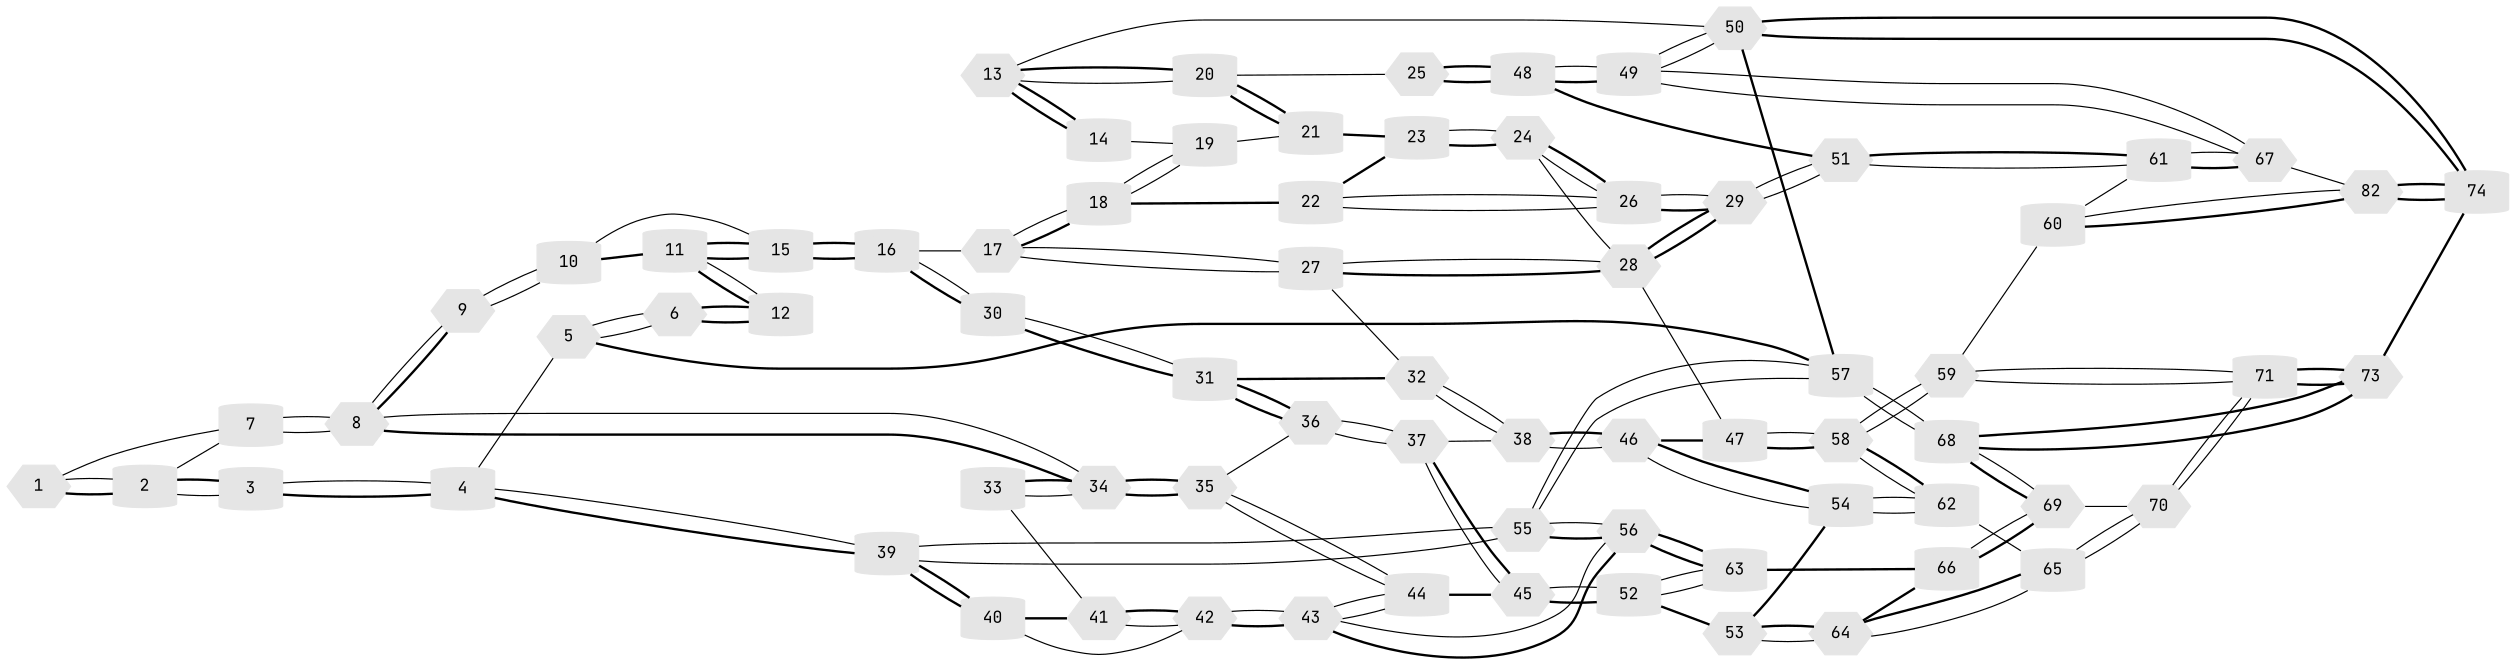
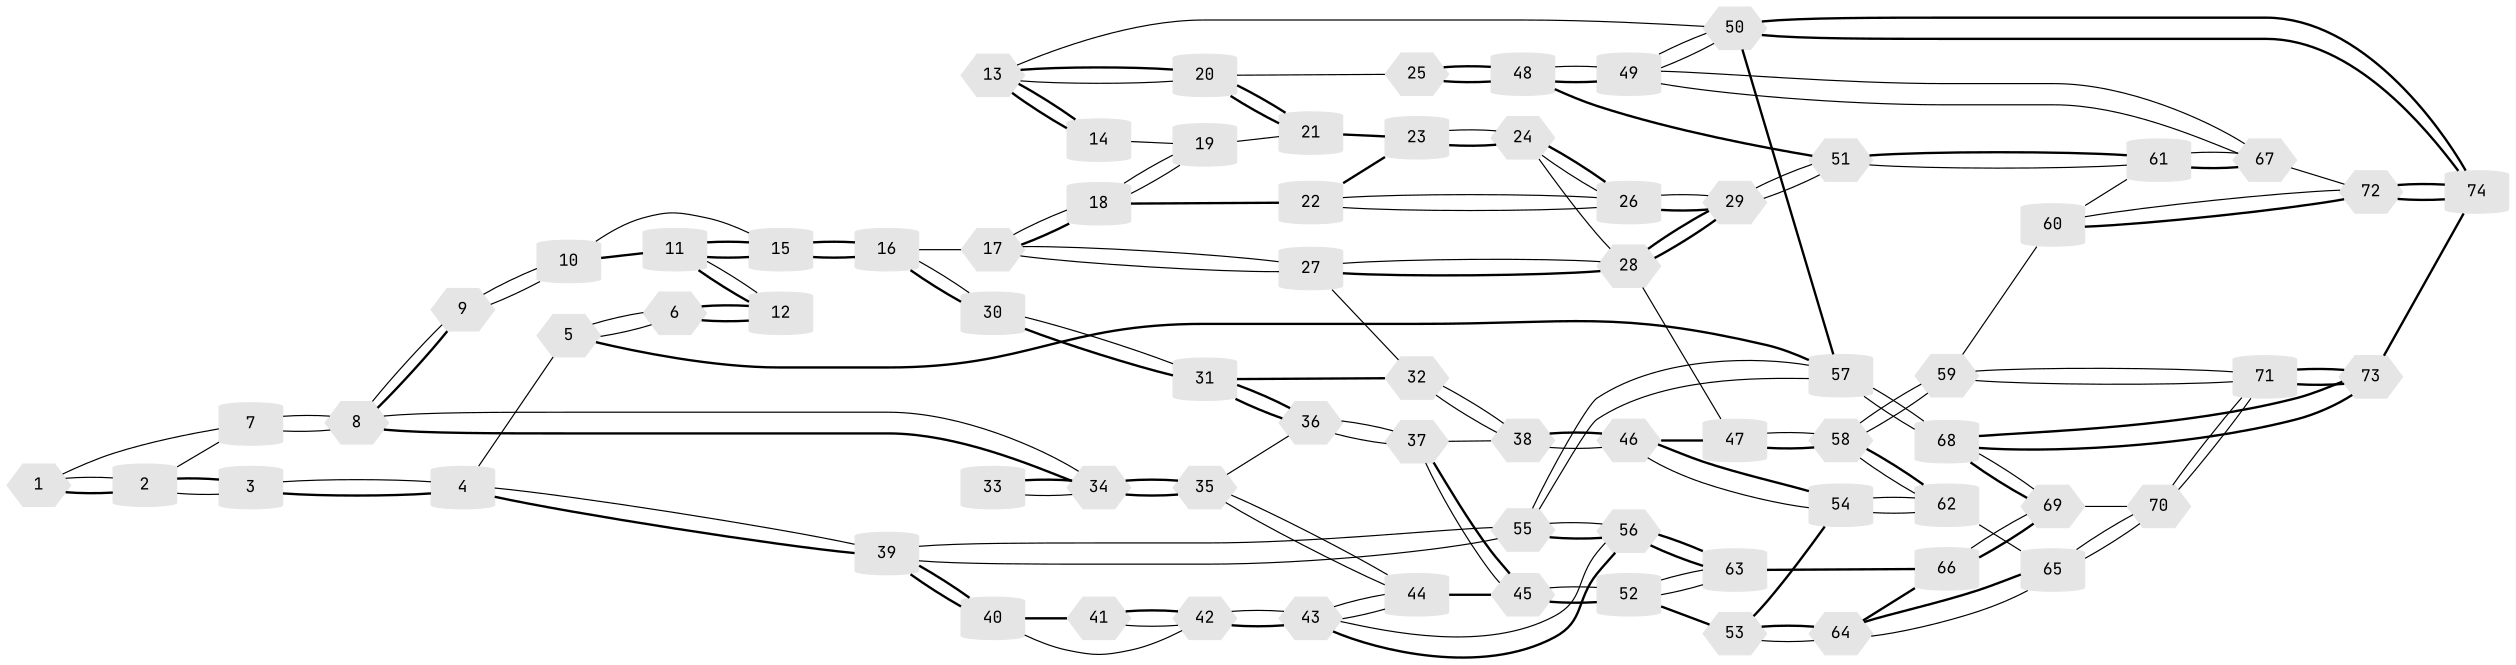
node "82": label "82" -> "72"
edge "33" -- "41": removed
